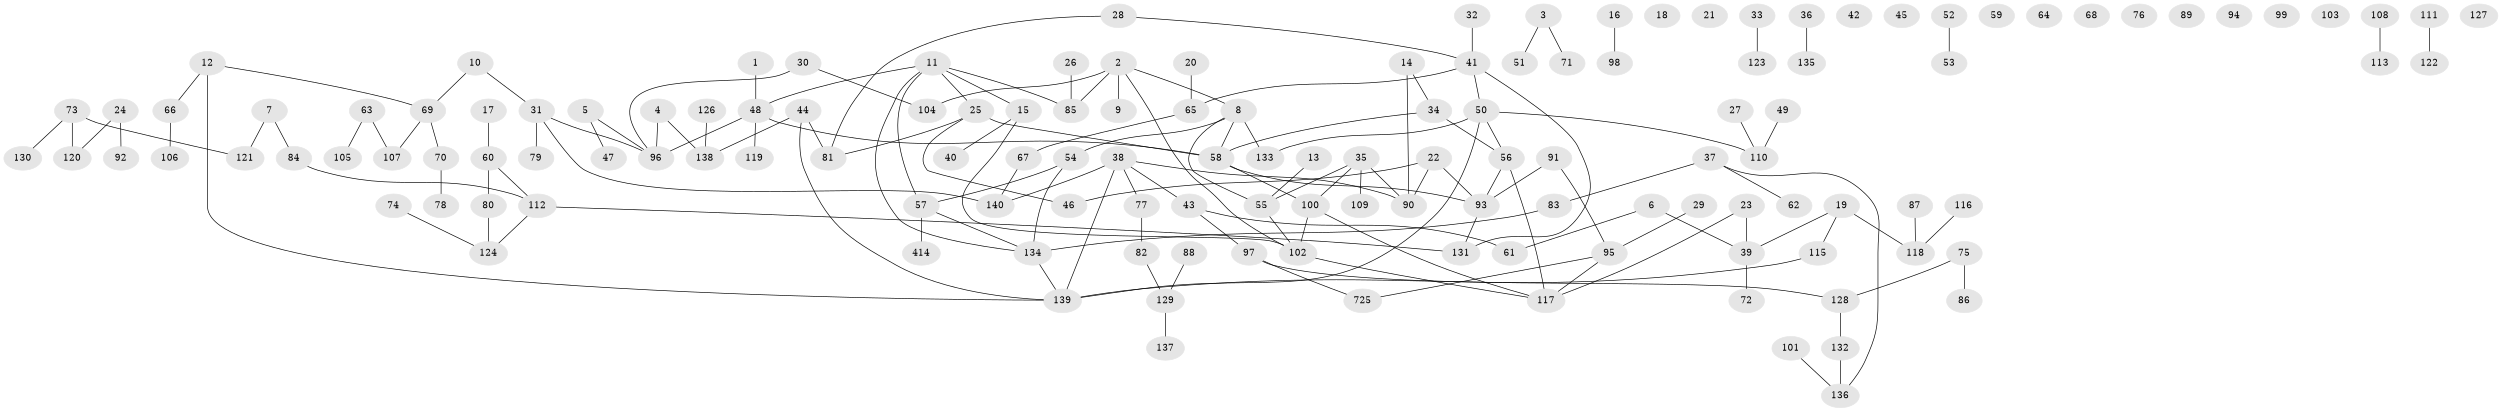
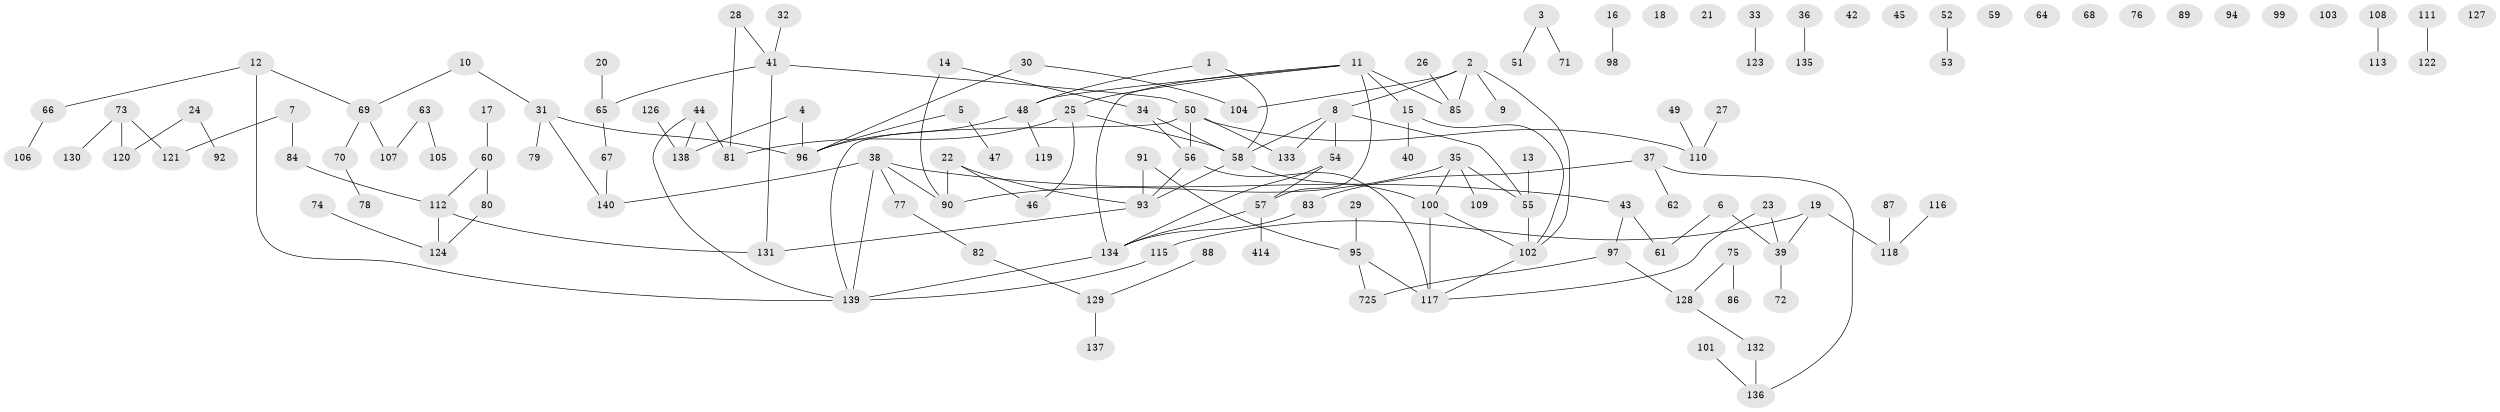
edge "48" -- "58": now "1" -- "58"
